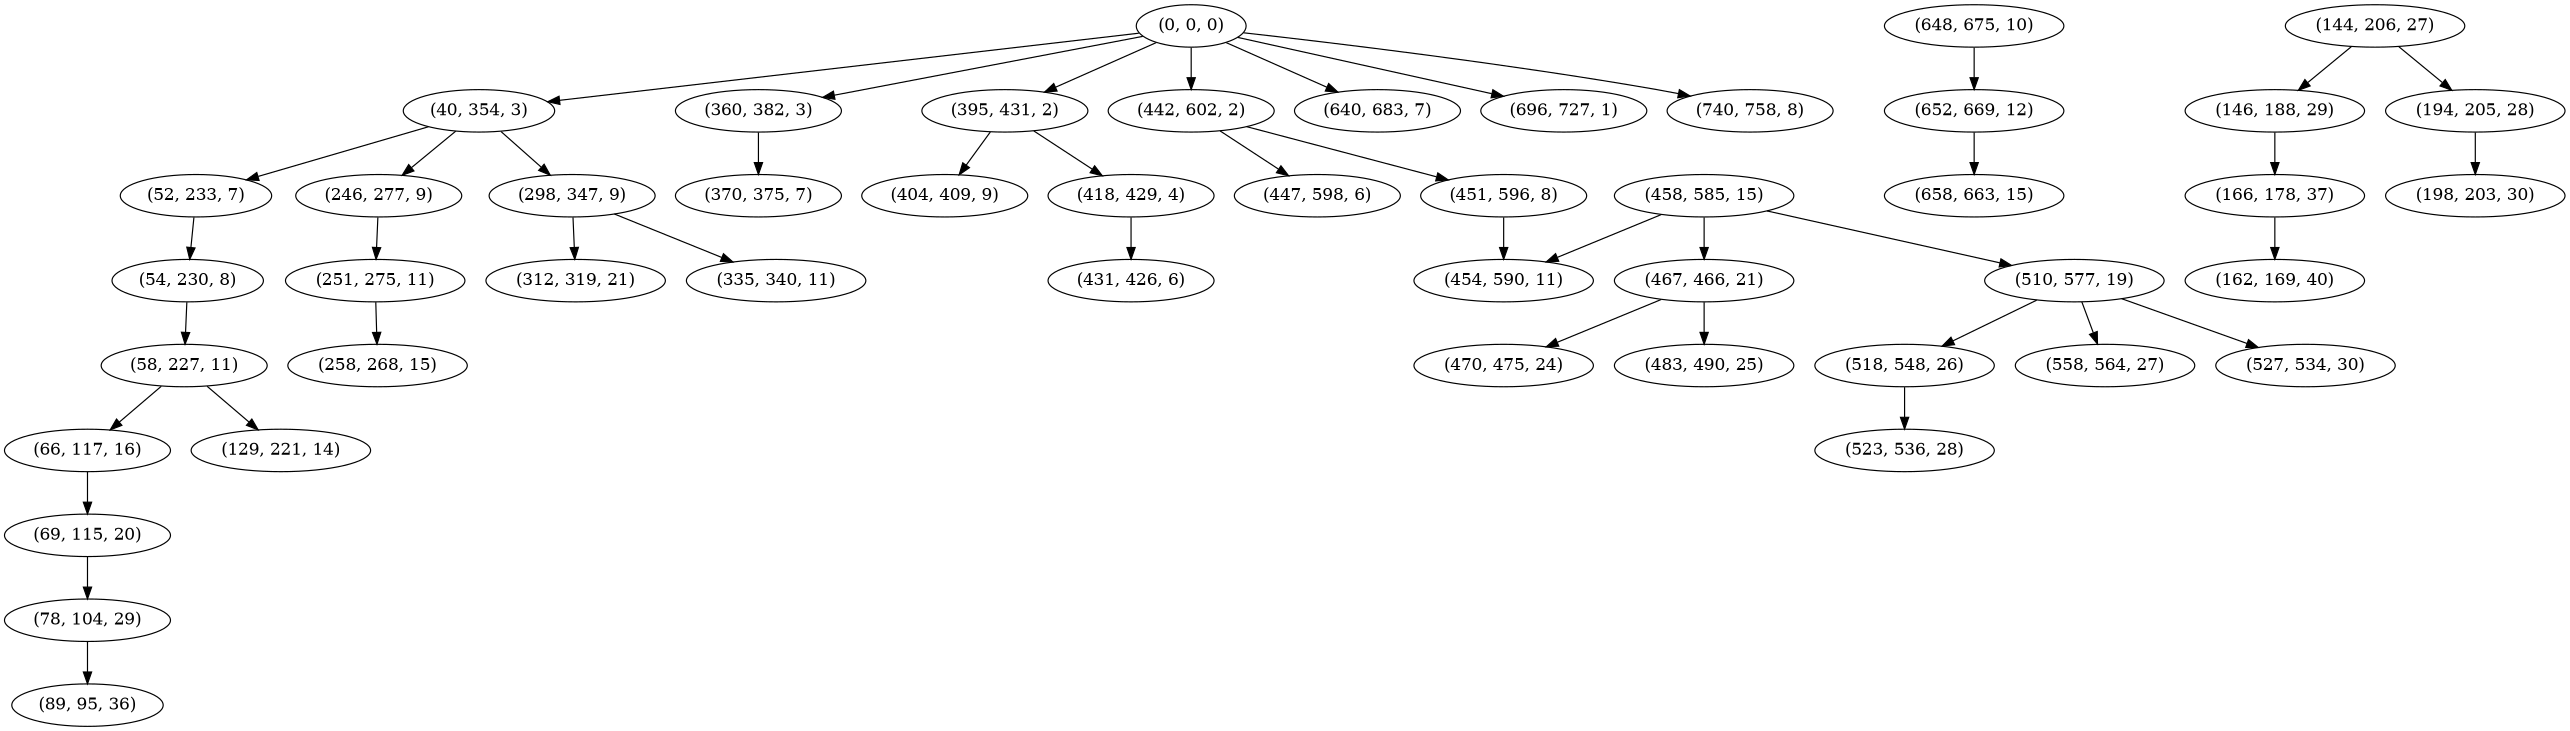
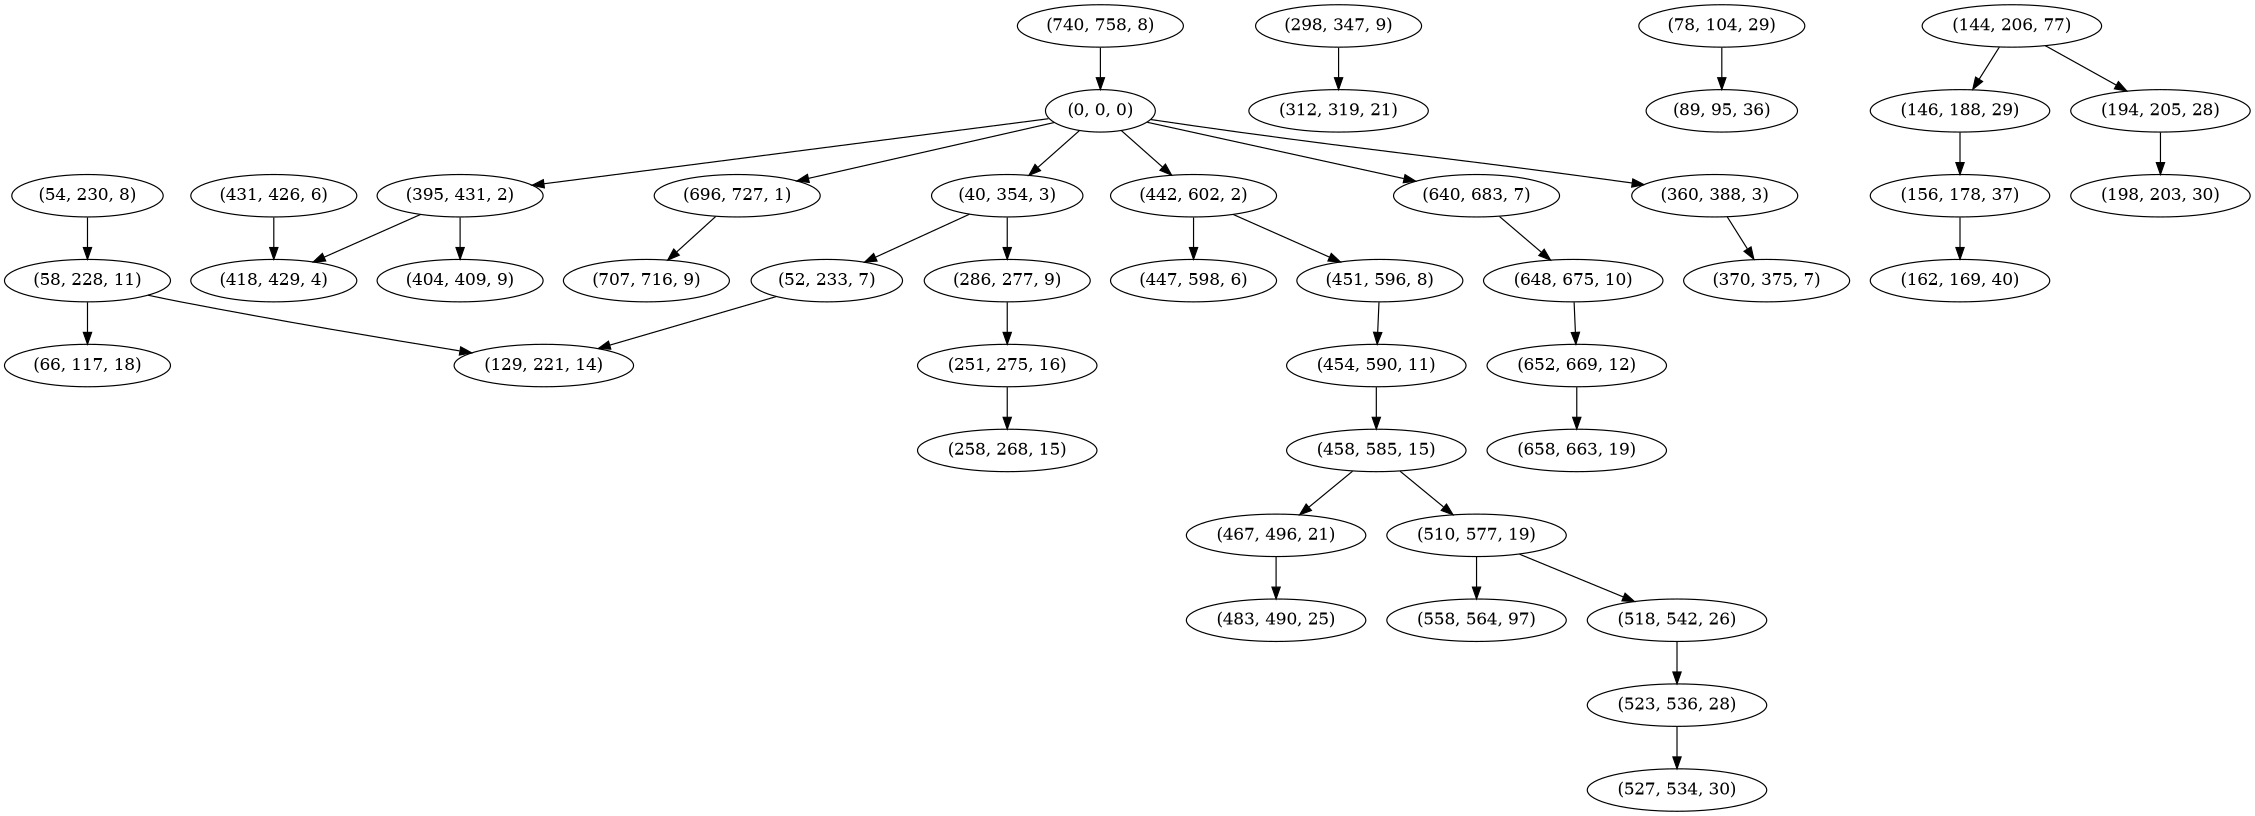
node "(144, 206, 27)": label "(144, 206, 27)" -> "(144, 206, 77)"
edge "(0, 0, 0)" -> "(740, 758, 8)": reversed
node "(360, 382, 3)": label "(360, 382, 3)" -> "(360, 388, 3)"
edge "(40, 354, 3)" -> "(298, 347, 9)": removed
node "(246, 277, 9)": label "(246, 277, 9)" -> "(286, 277, 9)"
node "(658, 663, 15)": label "(658, 663, 15)" -> "(658, 663, 19)"
node "(166, 178, 37)": label "(166, 178, 37)" -> "(156, 178, 37)"
edge "(52, 233, 7)" -> "(54, 230, 8)": now "(52, 233, 7)" -> "(129, 221, 14)"
edge "(418, 429, 4)" -> "(431, 426, 6)": reversed
edge "(640, 683, 7)" -> "(648, 675, 10)": added
edge "(458, 585, 15)" -> "(454, 590, 11)": reversed
node "(251, 275, 11)": label "(251, 275, 11)" -> "(251, 275, 16)"
node "(707, 716, 9)": added
node "(335, 340, 11)": removed
node "(467, 466, 21)": label "(467, 466, 21)" -> "(467, 496, 21)"
edge "(510, 577, 19)" -> "(527, 534, 30)": now "(523, 536, 28)" -> "(527, 534, 30)"
node "(58, 227, 11)": label "(58, 227, 11)" -> "(58, 228, 11)"
node "(470, 475, 24)": removed
node "(518, 548, 26)": label "(518, 548, 26)" -> "(518, 542, 26)"
node "(558, 564, 27)": label "(558, 564, 27)" -> "(558, 564, 97)"
node "(66, 117, 16)": label "(66, 117, 16)" -> "(66, 117, 18)"
node "(69, 115, 20)": removed
